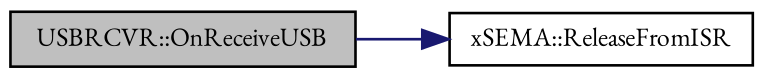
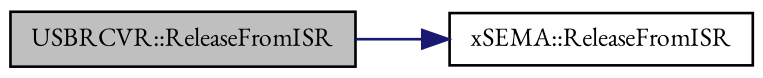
node "USBRCVR::OnReceiveUSB": label "USBRCVR::OnReceiveUSB" -> "USBRCVR::ReleaseFromISR"
